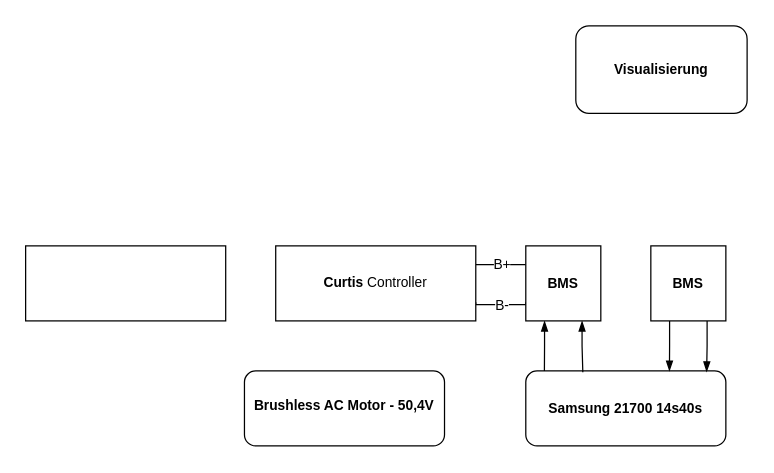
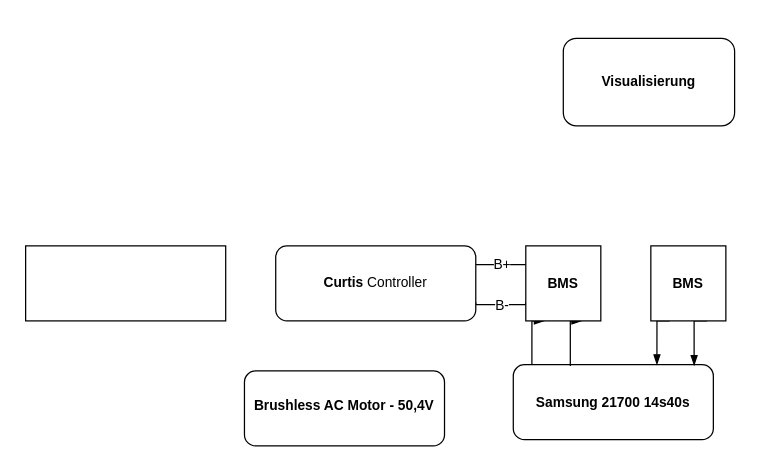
node "Visualisierung": moved (661, 69) -> (649, 82)
node "Curtis Controller": shape rectangle -> rounded rectangle
node "Samsung 21700 14s40s": moved (626, 408) -> (613, 402)
